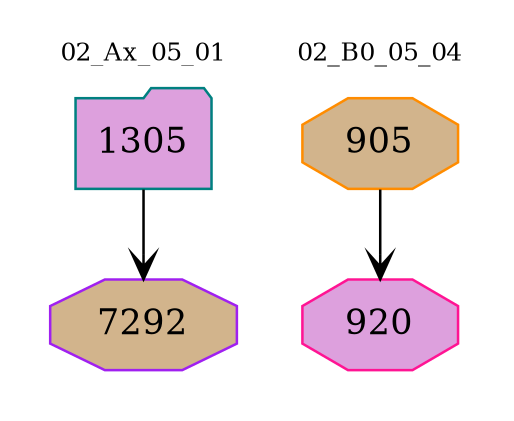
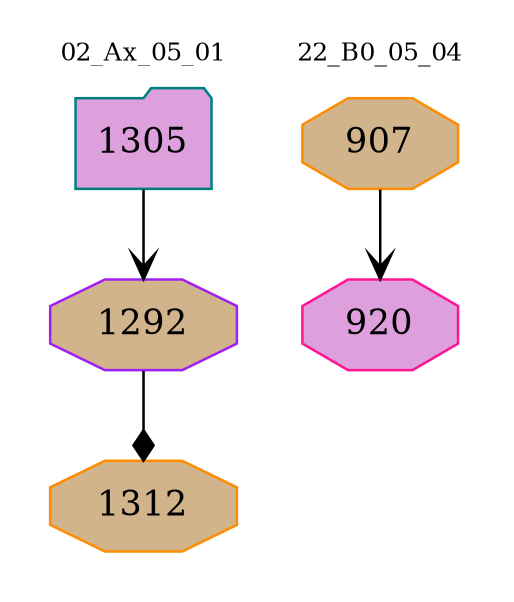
cluster "02_B0_05_04": label "02_B0_05_04" -> "22_B0_05_04"
node "905": label "905" -> "907"
node "7292": label "7292" -> "1292"
node "1312": added
